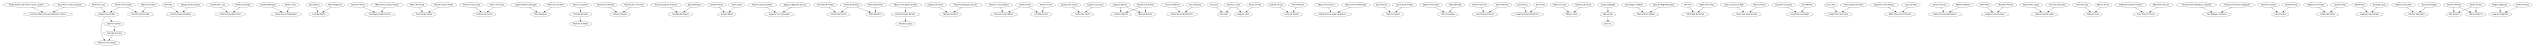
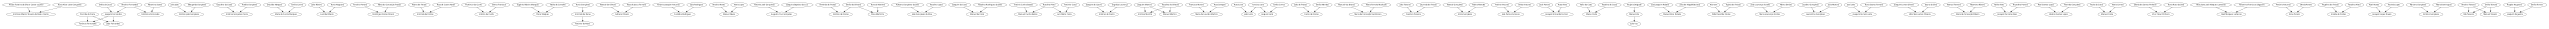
edge "João Gonçalves da Silva" -> "Rosalina Lopes": reversed
edge "João Fernandes" -> "Florinda da Costa": reversed
